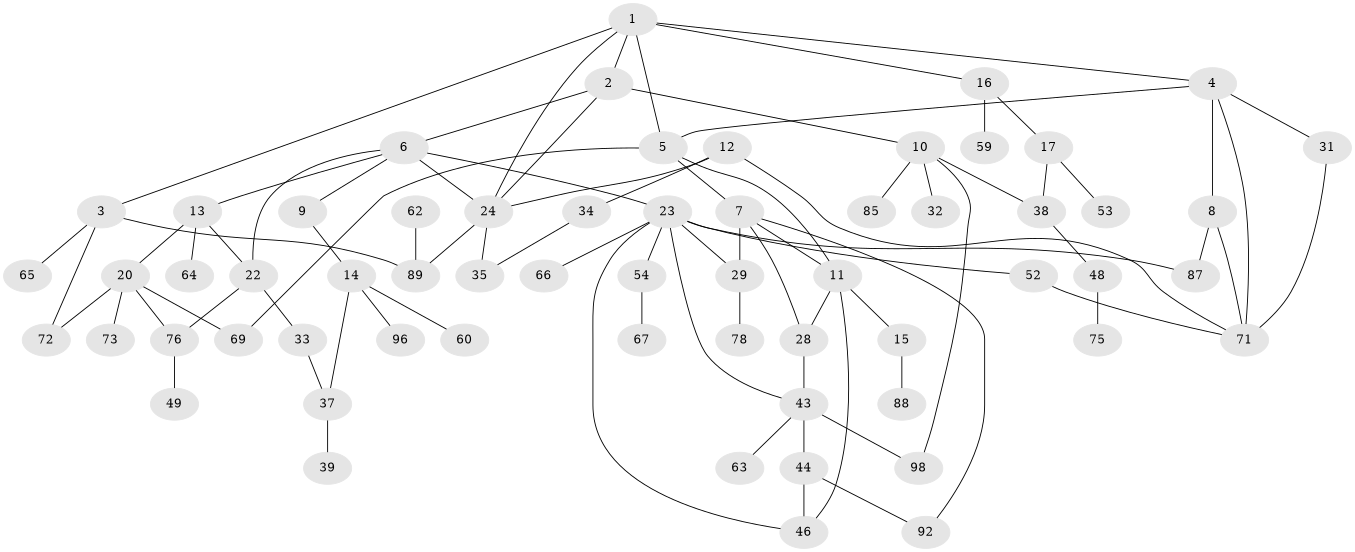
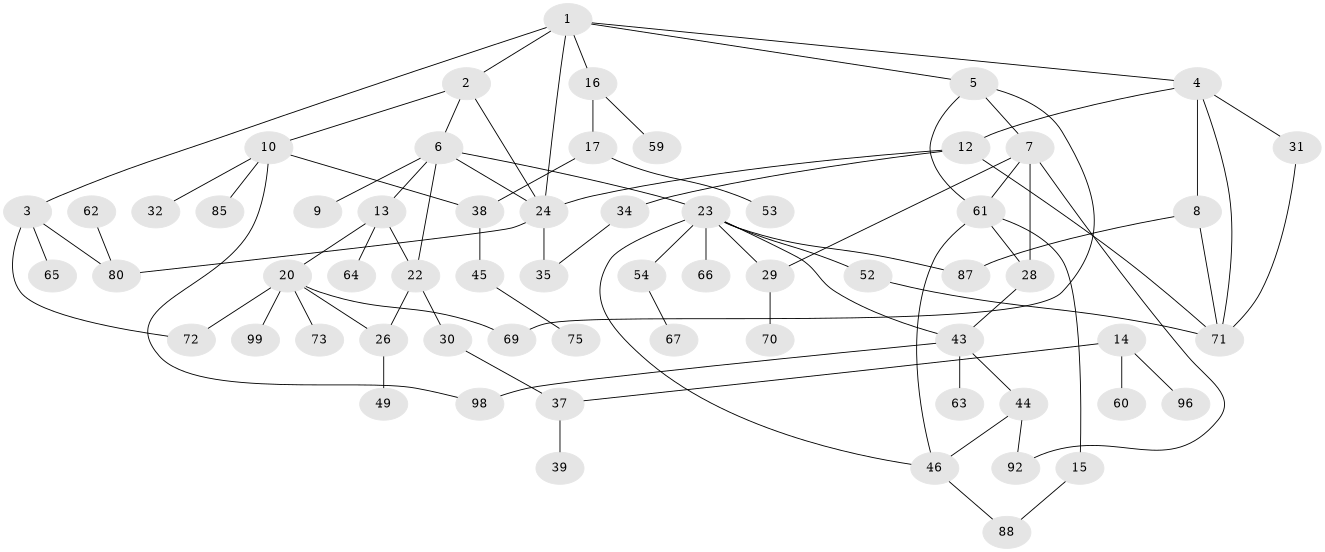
edge "4" -- "5": now "4" -- "12"
edge "9" -- "14": removed
node "89": label "89" -> "80"
node "11": label "11" -> "61"
node "48": label "48" -> "45"
node "76": label "76" -> "26"
node "99": added
node "33": label "33" -> "30"
node "78": label "78" -> "70"
edge "46" -- "88": added
